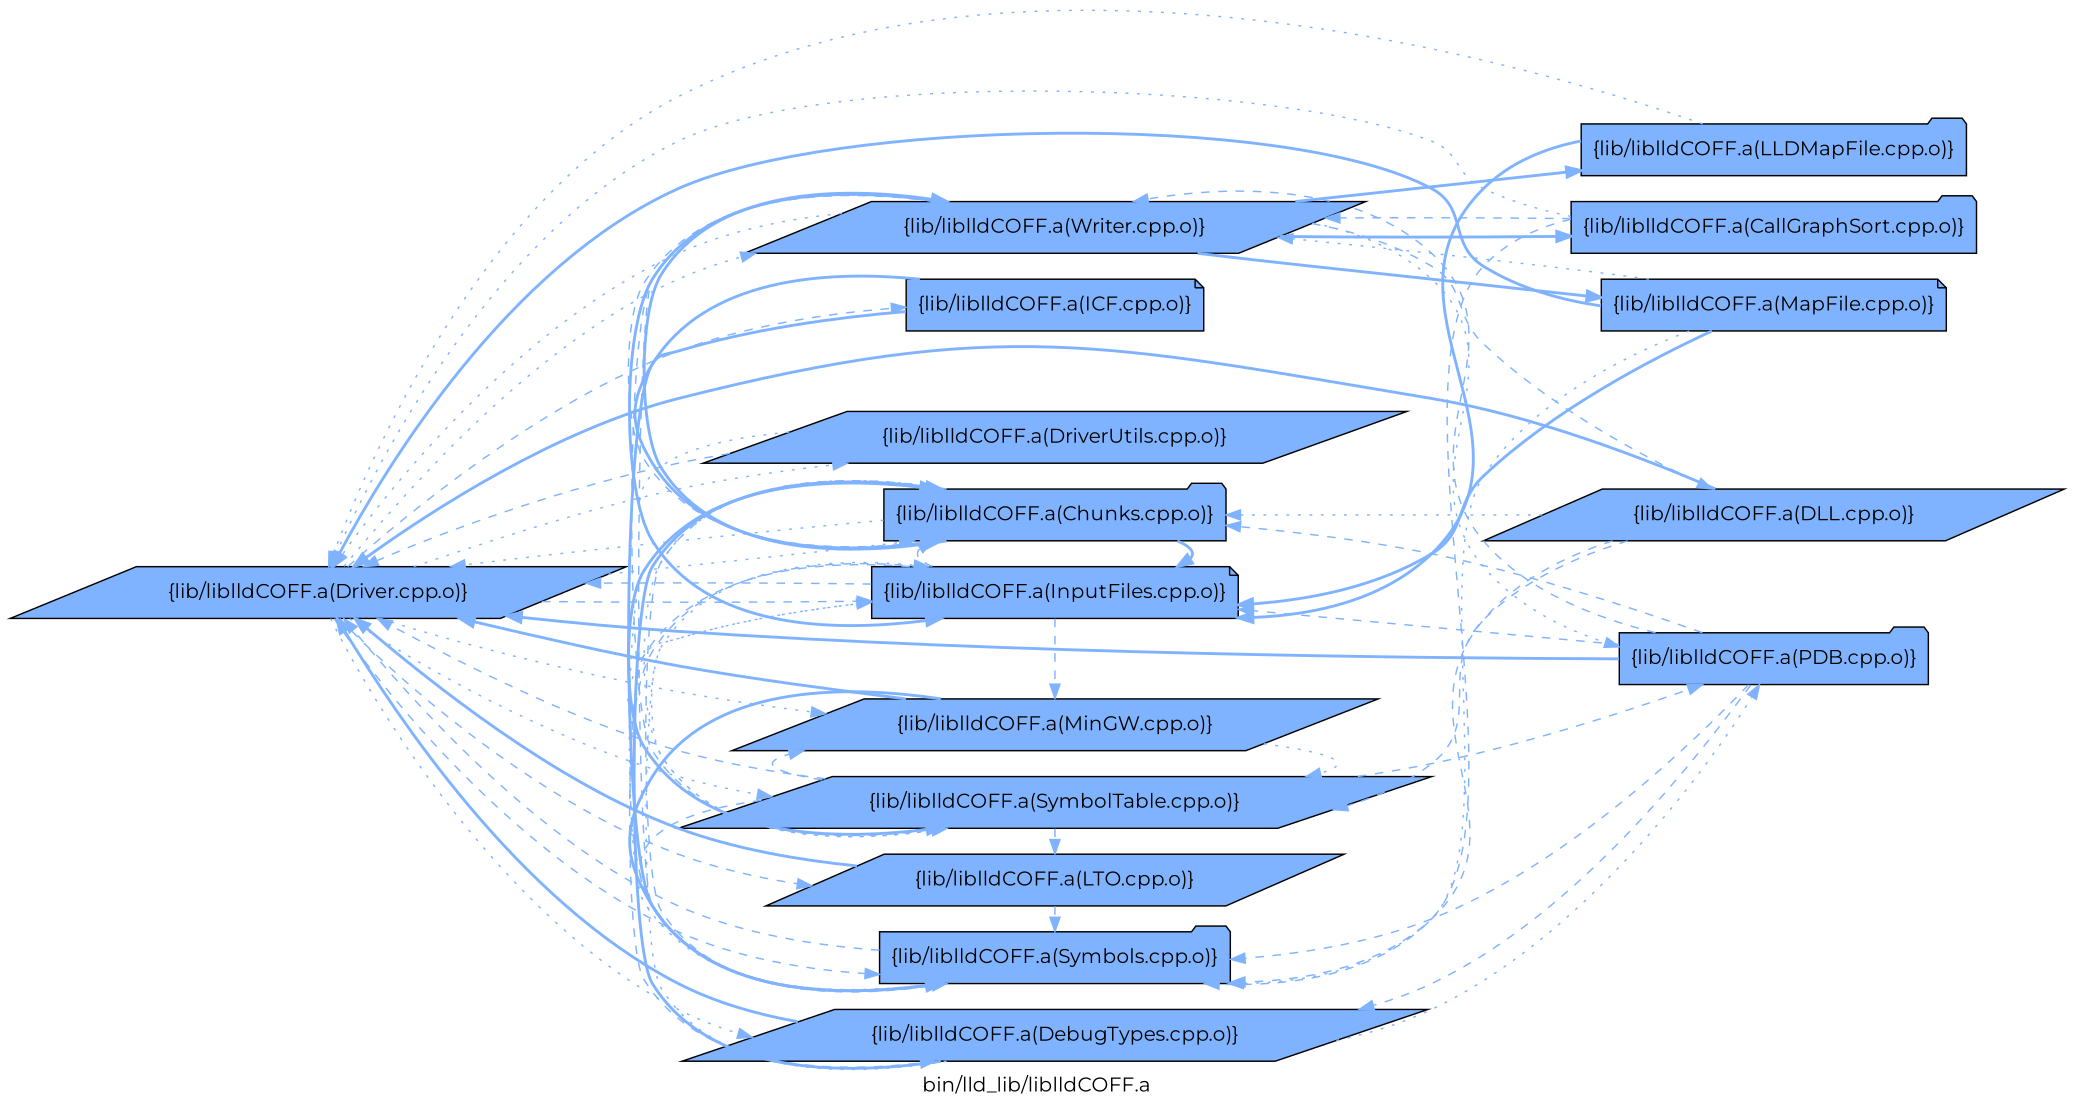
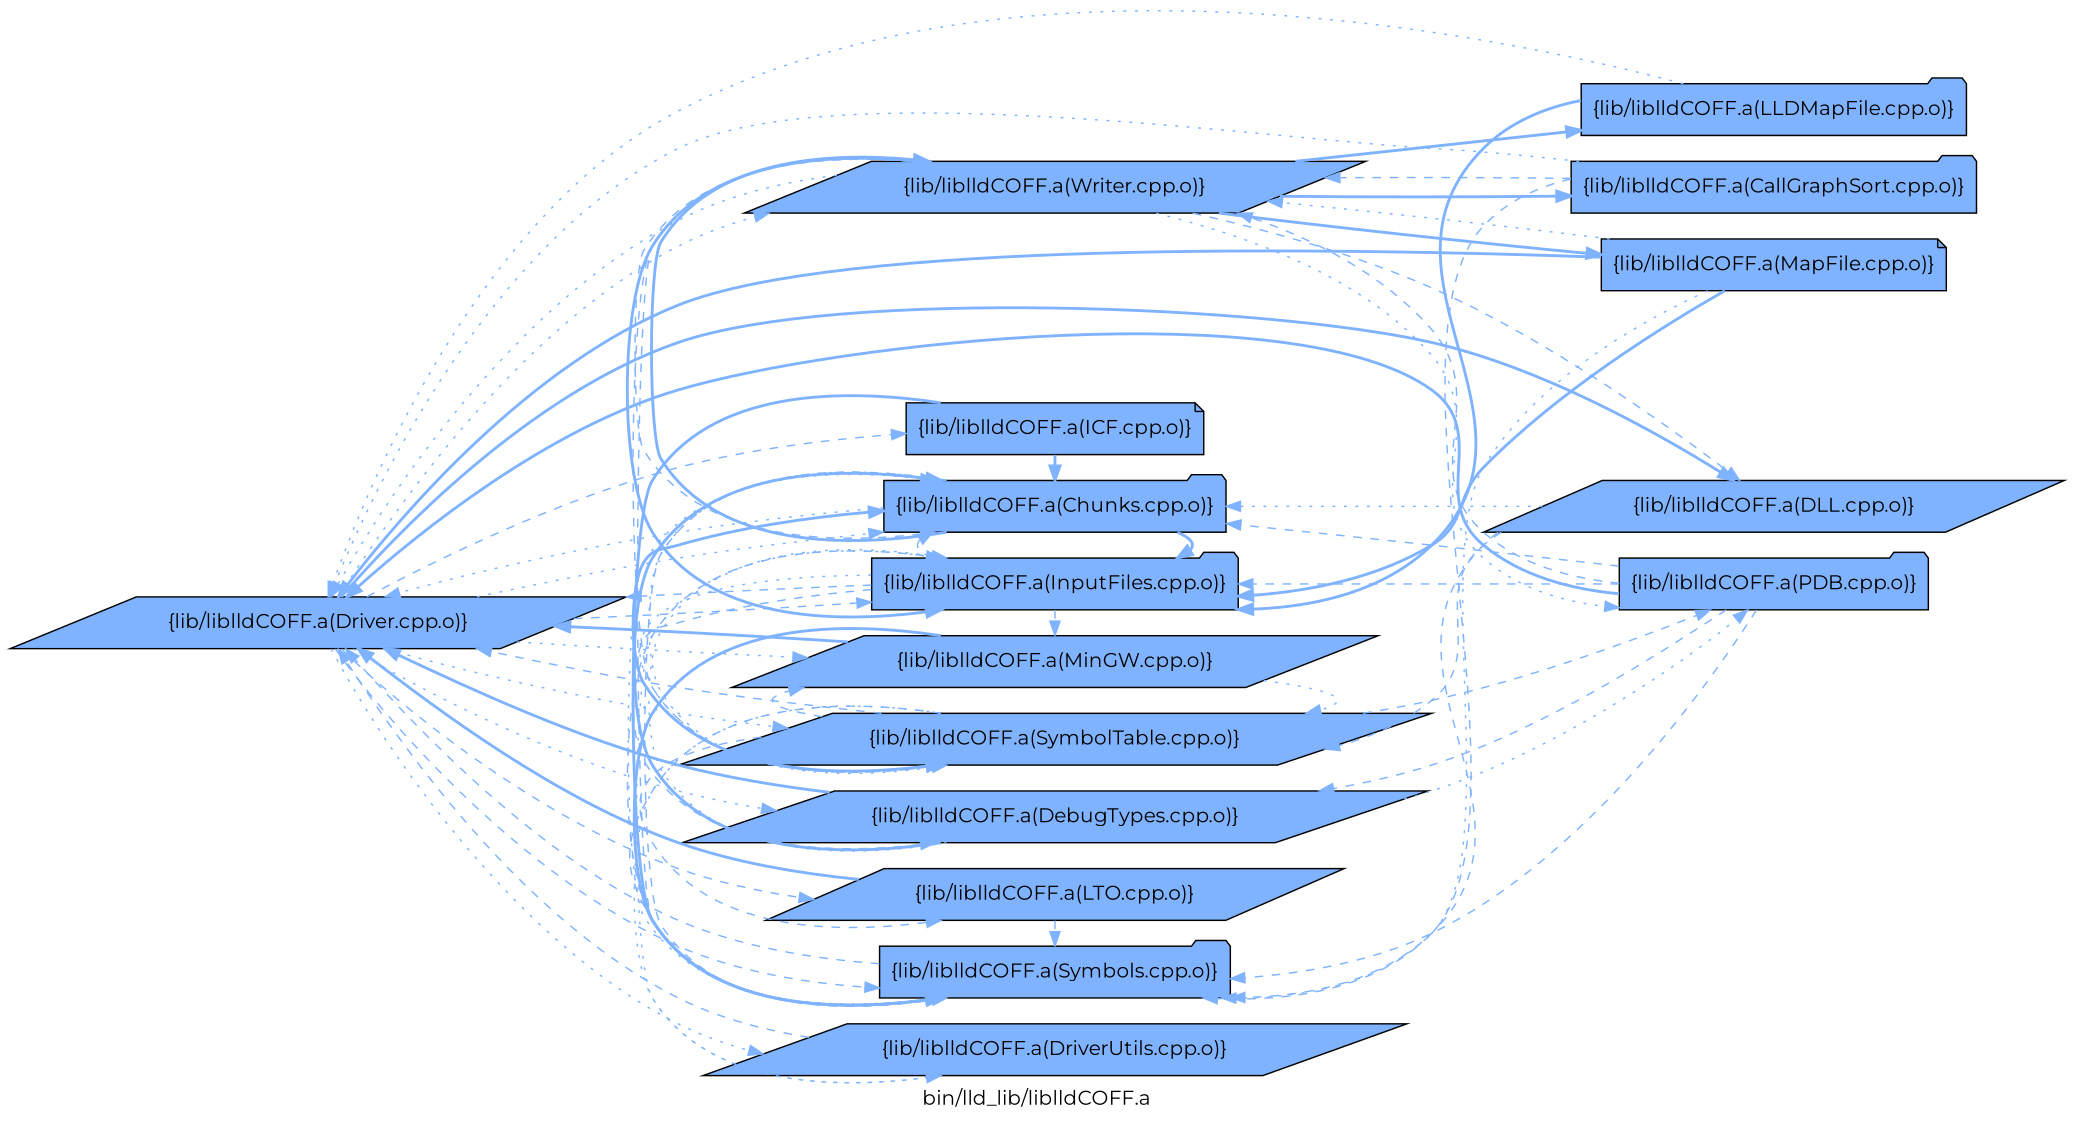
edge "{lib/liblldCOFF.a(DLL.cpp.o)}" -> "{lib/liblldCOFF.a(Driver.cpp.o)}": reversed
node "{lib/liblldCOFF.a(InputFiles.cpp.o)}": shape note -> folder
edge "{lib/liblldCOFF.a(SymbolTable.cpp.o)}" -> "{lib/liblldCOFF.a(InputFiles.cpp.o)}": now "{lib/liblldCOFF.a(SymbolTable.cpp.o)}" -> "{lib/liblldCOFF.a(DriverUtils.cpp.o)}"
